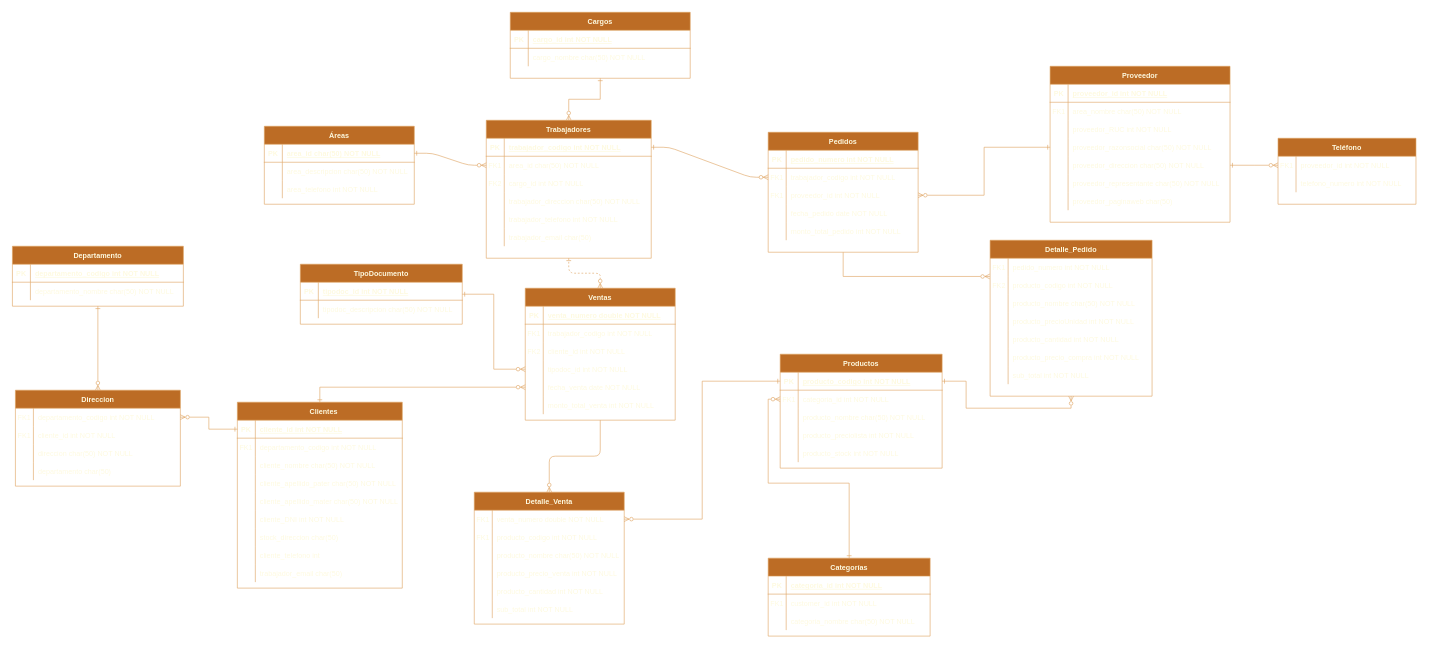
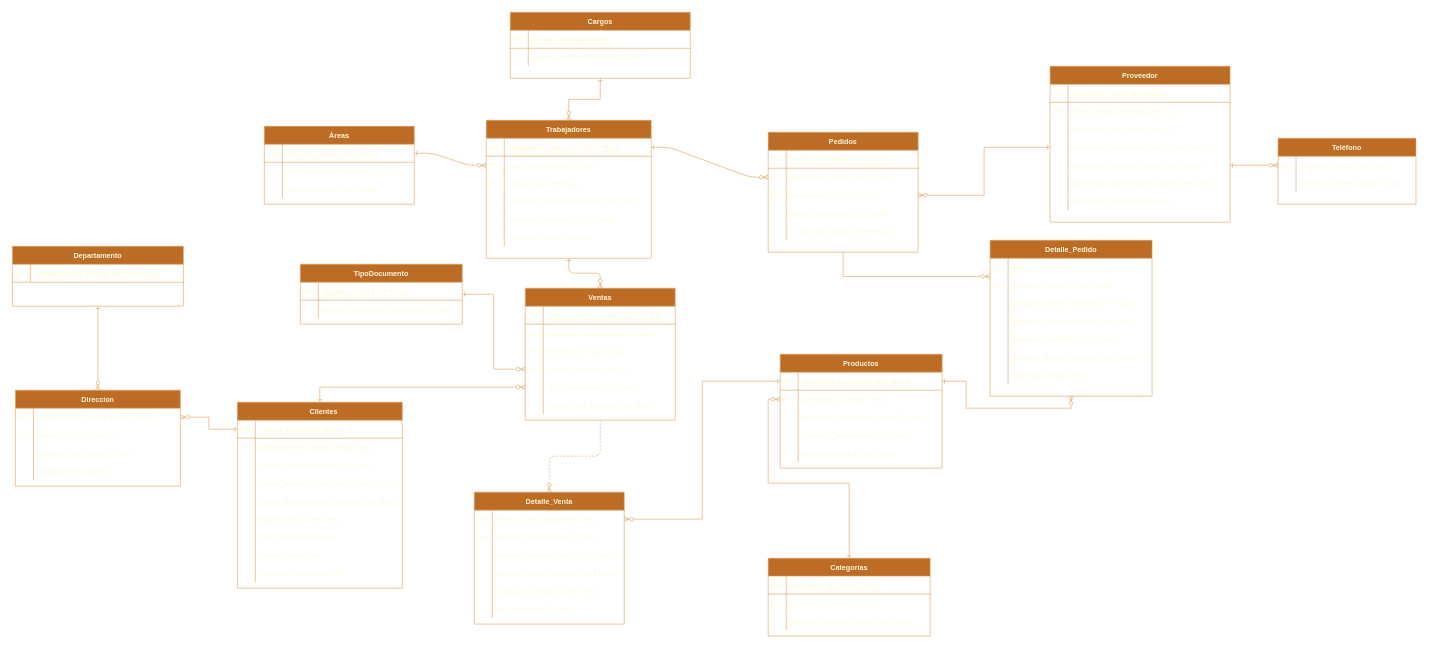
edge "Trabajadores" -- "Ventas": style dashed -> solid
node "departamento_nombre char(50) NOT NULL": removed
node "FK3": added
edge "Ventas" -> "Detalle_Venta": style solid -> dashed
